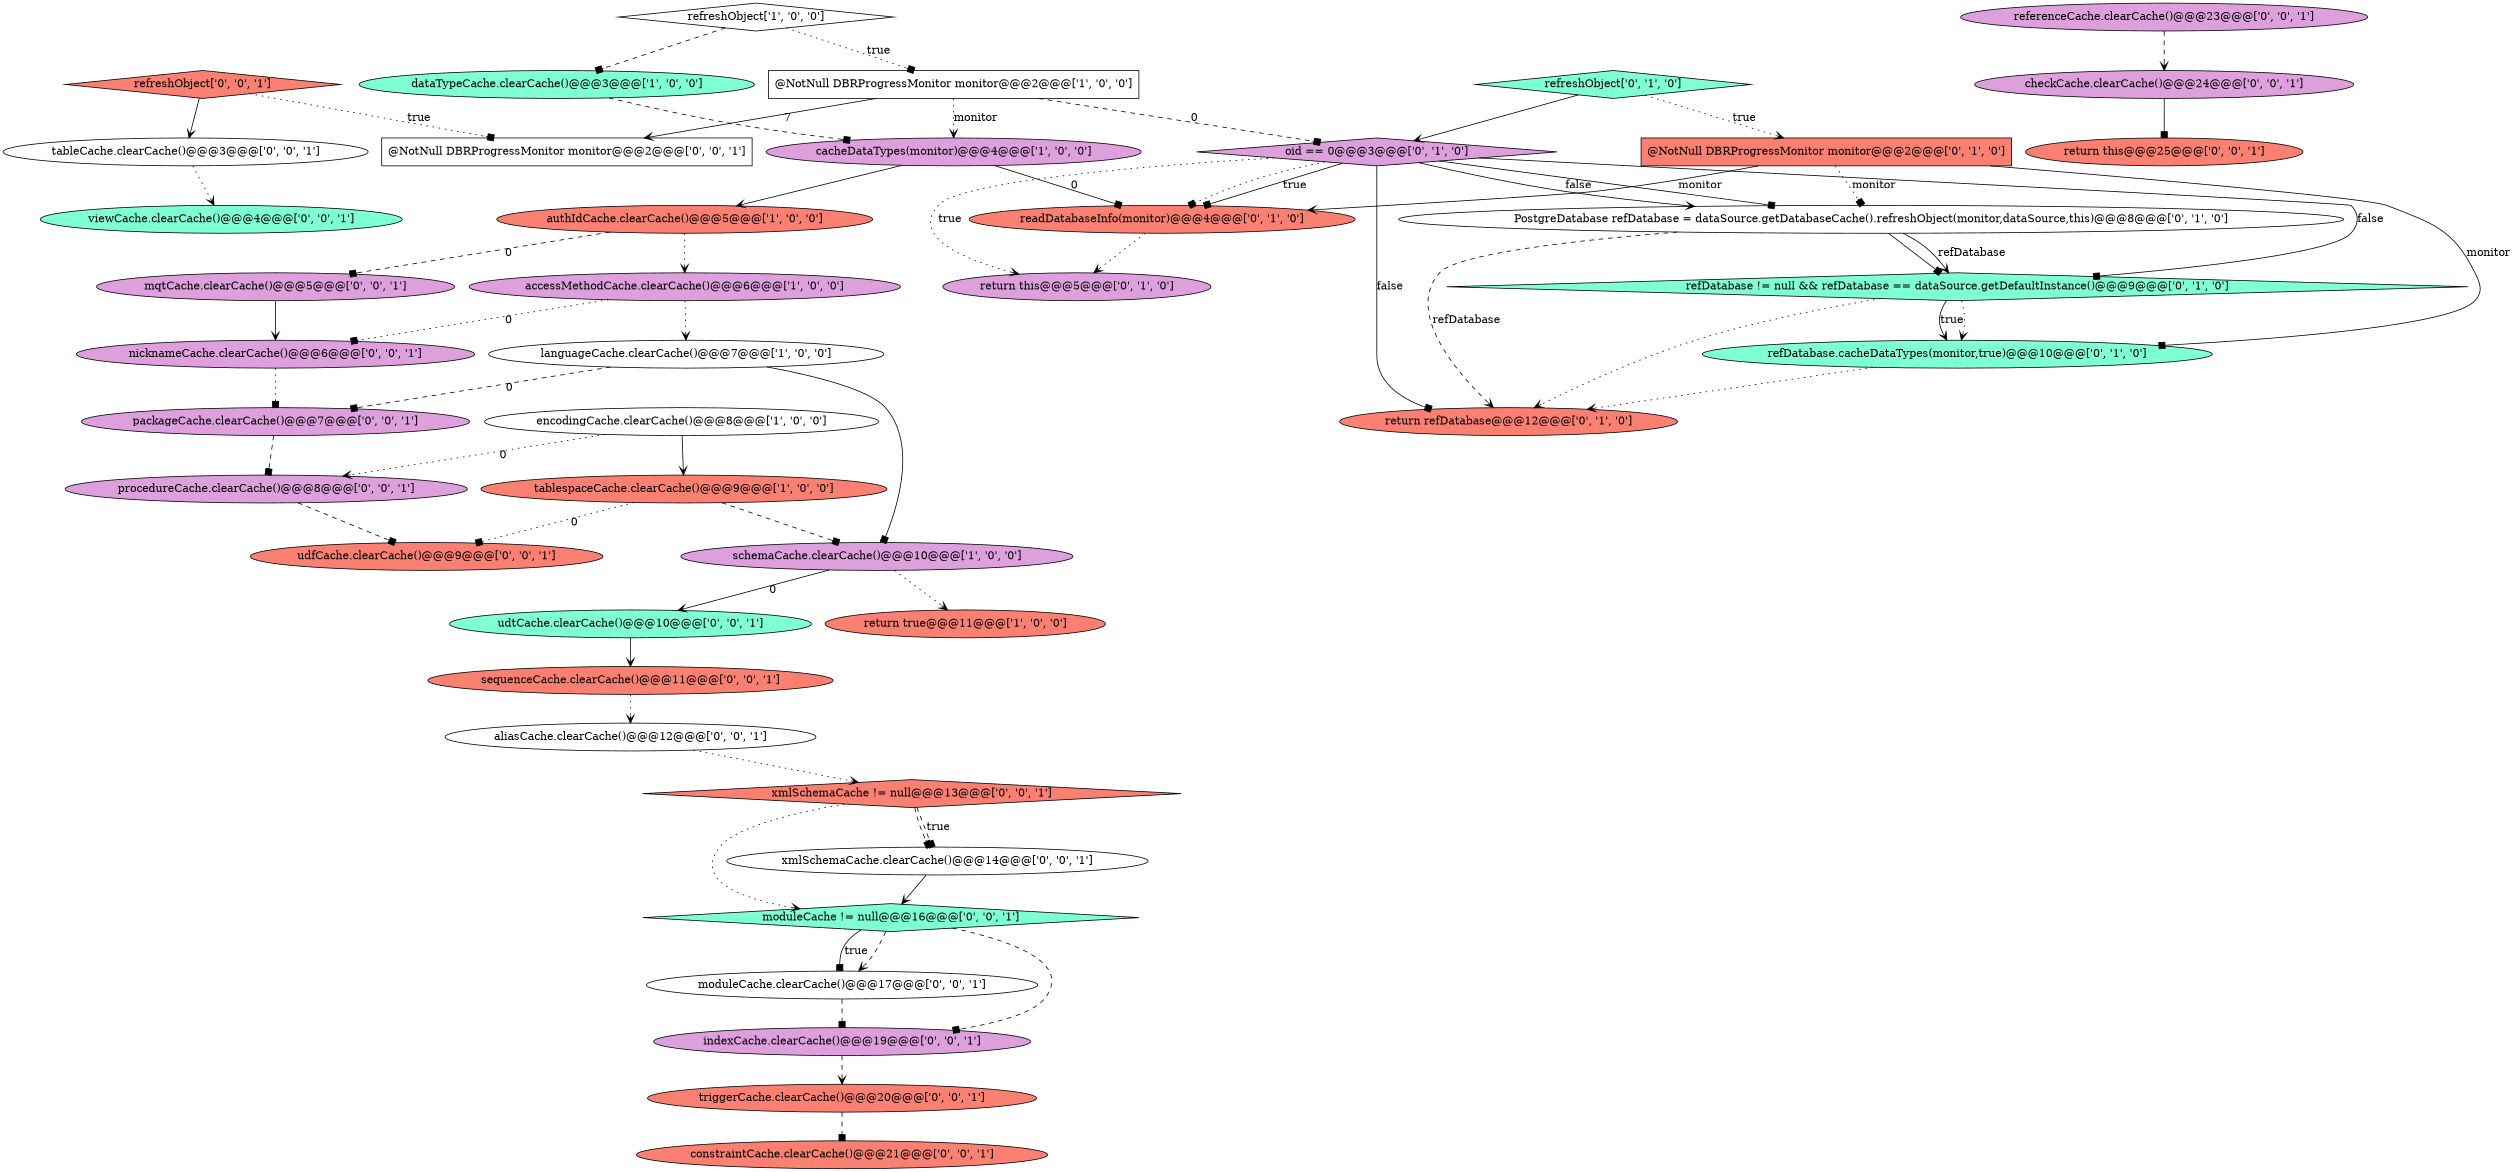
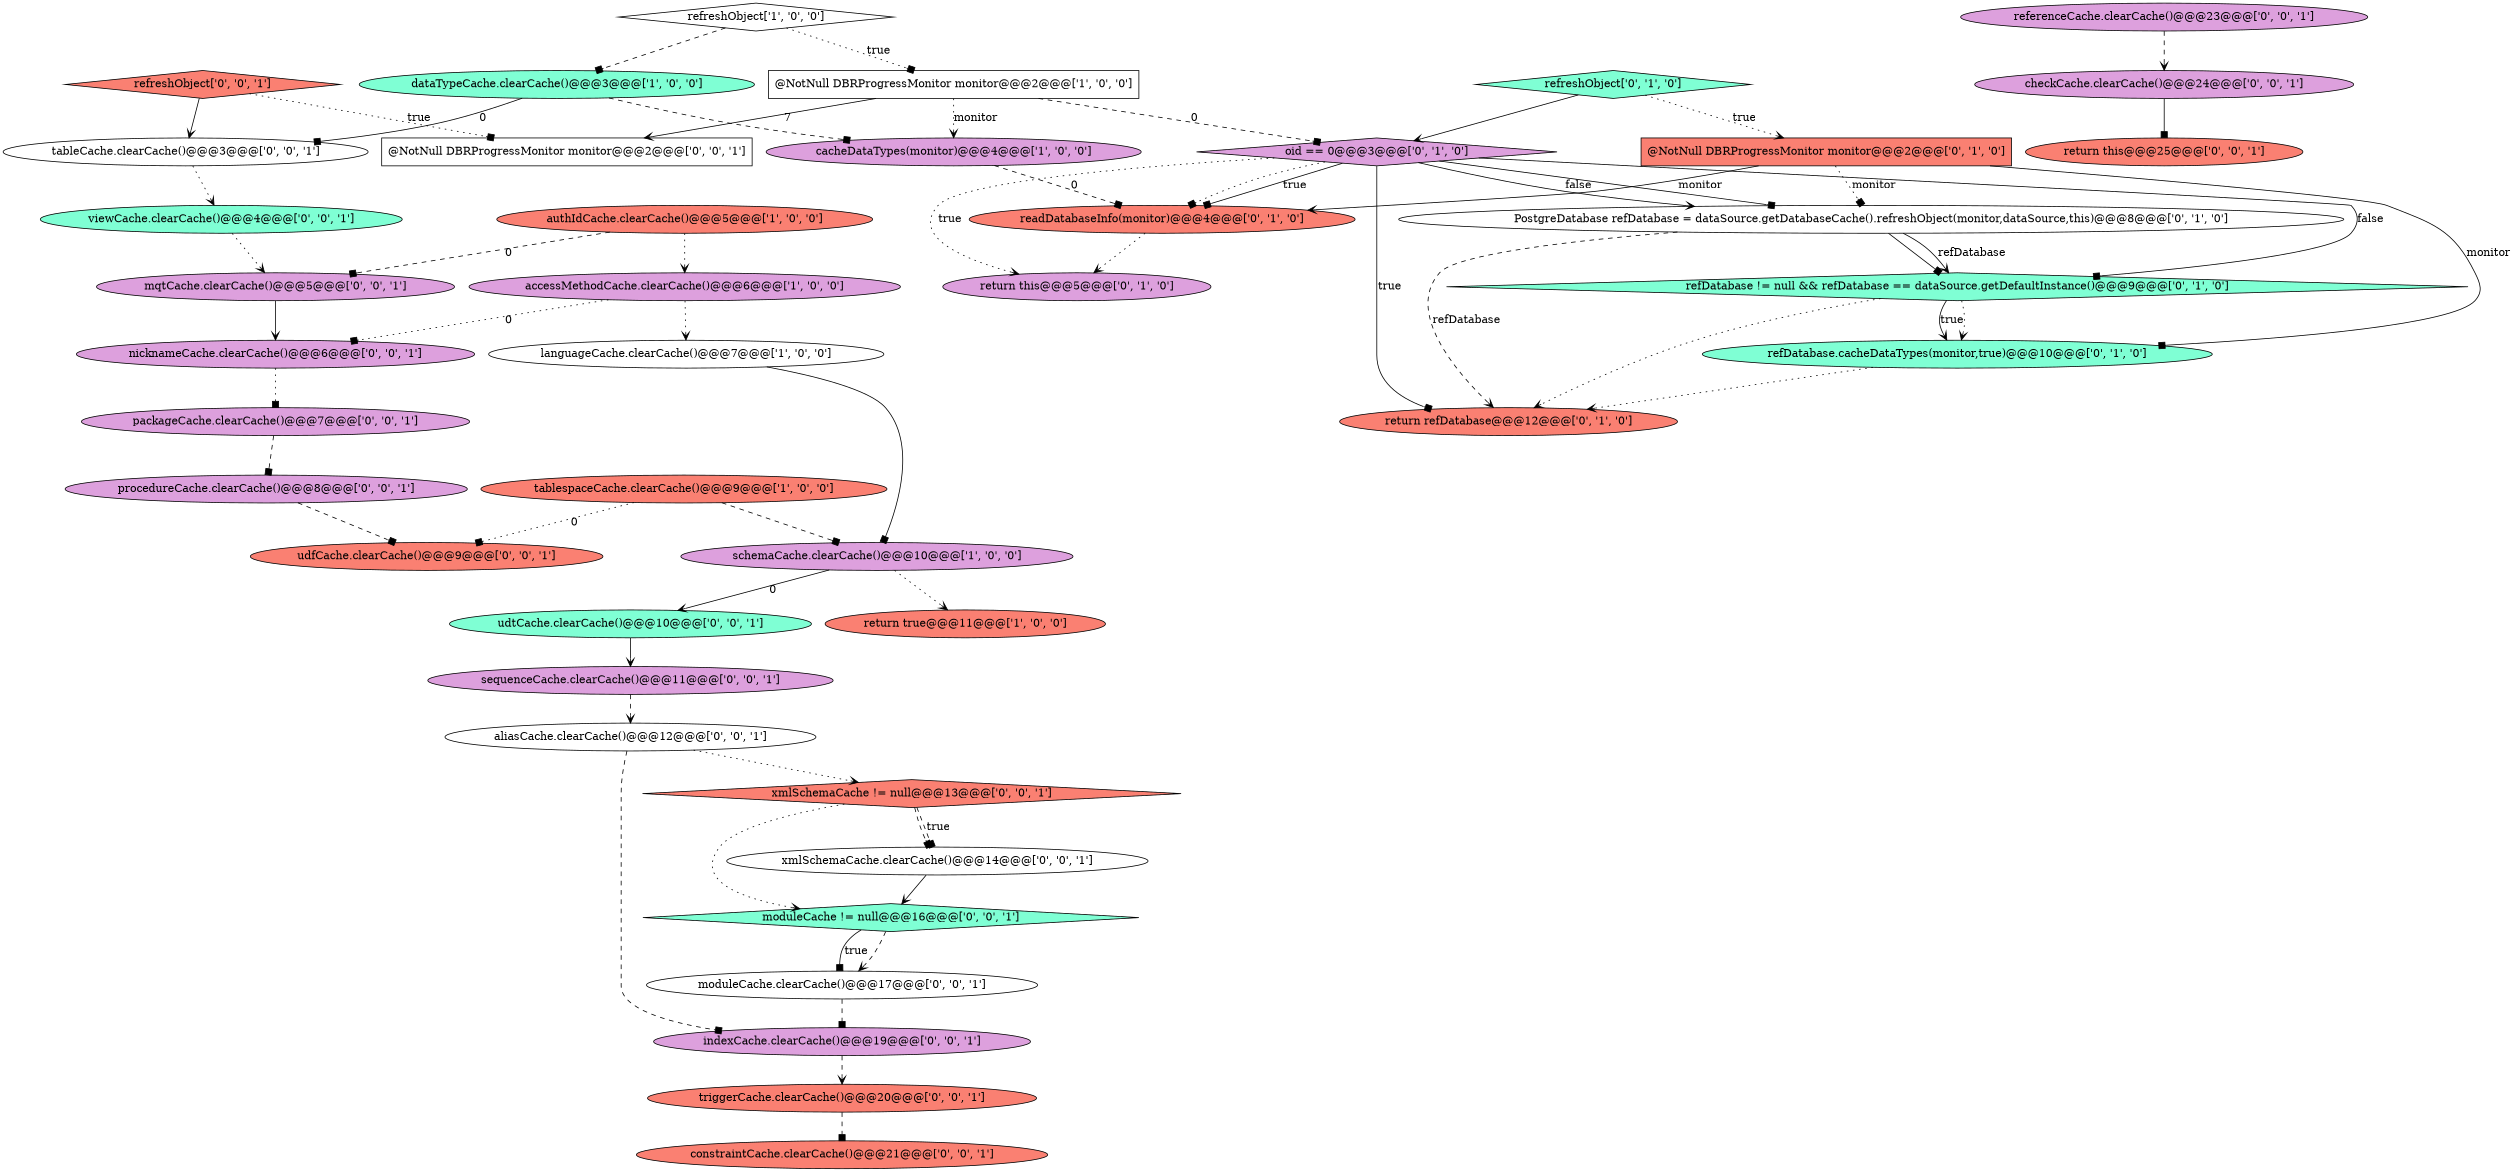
edge "dataTypeCache.clearCache()@@@3@@@['1', '0', '0']" -> "tableCache.clearCache()@@@3@@@['0', '0', '1']": added, label "0"
edge "cacheDataTypes(monitor)@@@4@@@['1', '0', '0']" -> "readDatabaseInfo(monitor)@@@4@@@['0', '1', '0']": style solid -> dashed
edge "cacheDataTypes(monitor)@@@4@@@['1', '0', '0']" -> "authIdCache.clearCache()@@@5@@@['1', '0', '0']": removed
edge "viewCache.clearCache()@@@4@@@['0', '0', '1']" -> "mqtCache.clearCache()@@@5@@@['0', '0', '1']": added
edge "oid == 0@@@3@@@['0', '1', '0']" -> "return refDatabase@@@12@@@['0', '1', '0']": label "false" -> "true"
edge "languageCache.clearCache()@@@7@@@['1', '0', '0']" -> "packageCache.clearCache()@@@7@@@['0', '0', '1']": removed, label "0"
node "encodingCache.clearCache()@@@8@@@['1', '0', '0']": removed
node "sequenceCache.clearCache()@@@11@@@['0', '0', '1']": fillcolor salmon -> plum
edge "sequenceCache.clearCache()@@@11@@@['0', '0', '1']" -> "aliasCache.clearCache()@@@12@@@['0', '0', '1']": style dotted -> dashed
edge "moduleCache != null@@@16@@@['0', '0', '1']" -> "indexCache.clearCache()@@@19@@@['0', '0', '1']": now "aliasCache.clearCache()@@@12@@@['0', '0', '1']" -> "indexCache.clearCache()@@@19@@@['0', '0', '1']"
